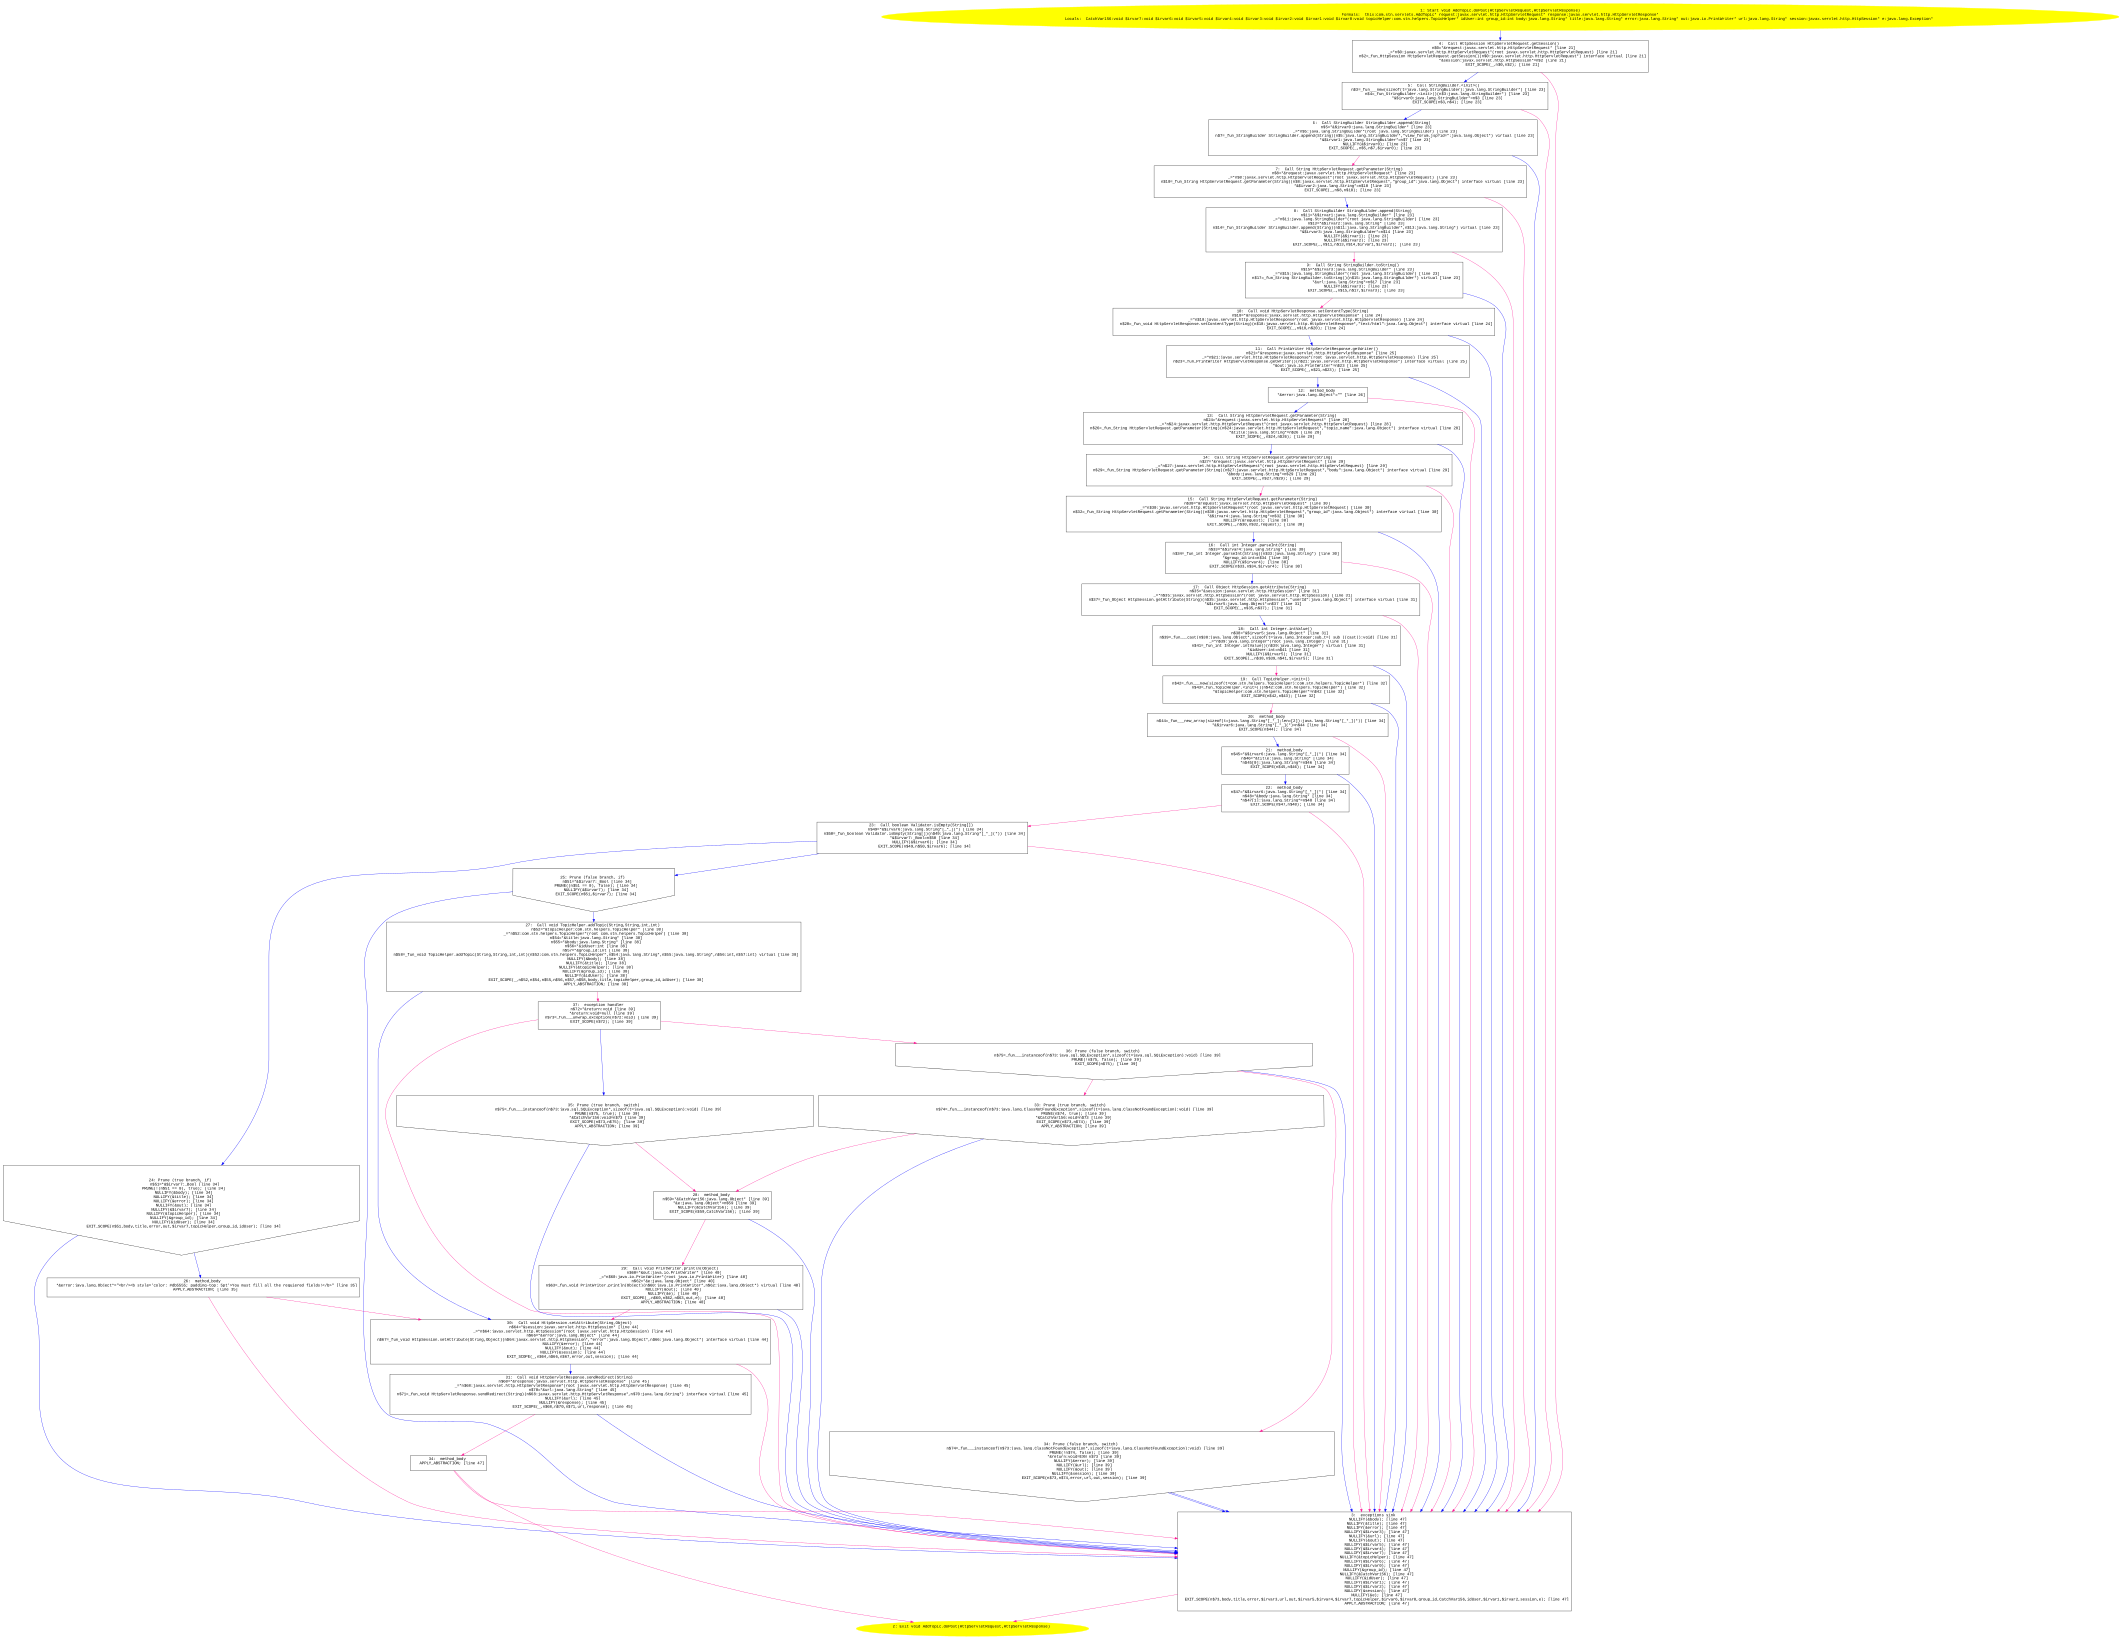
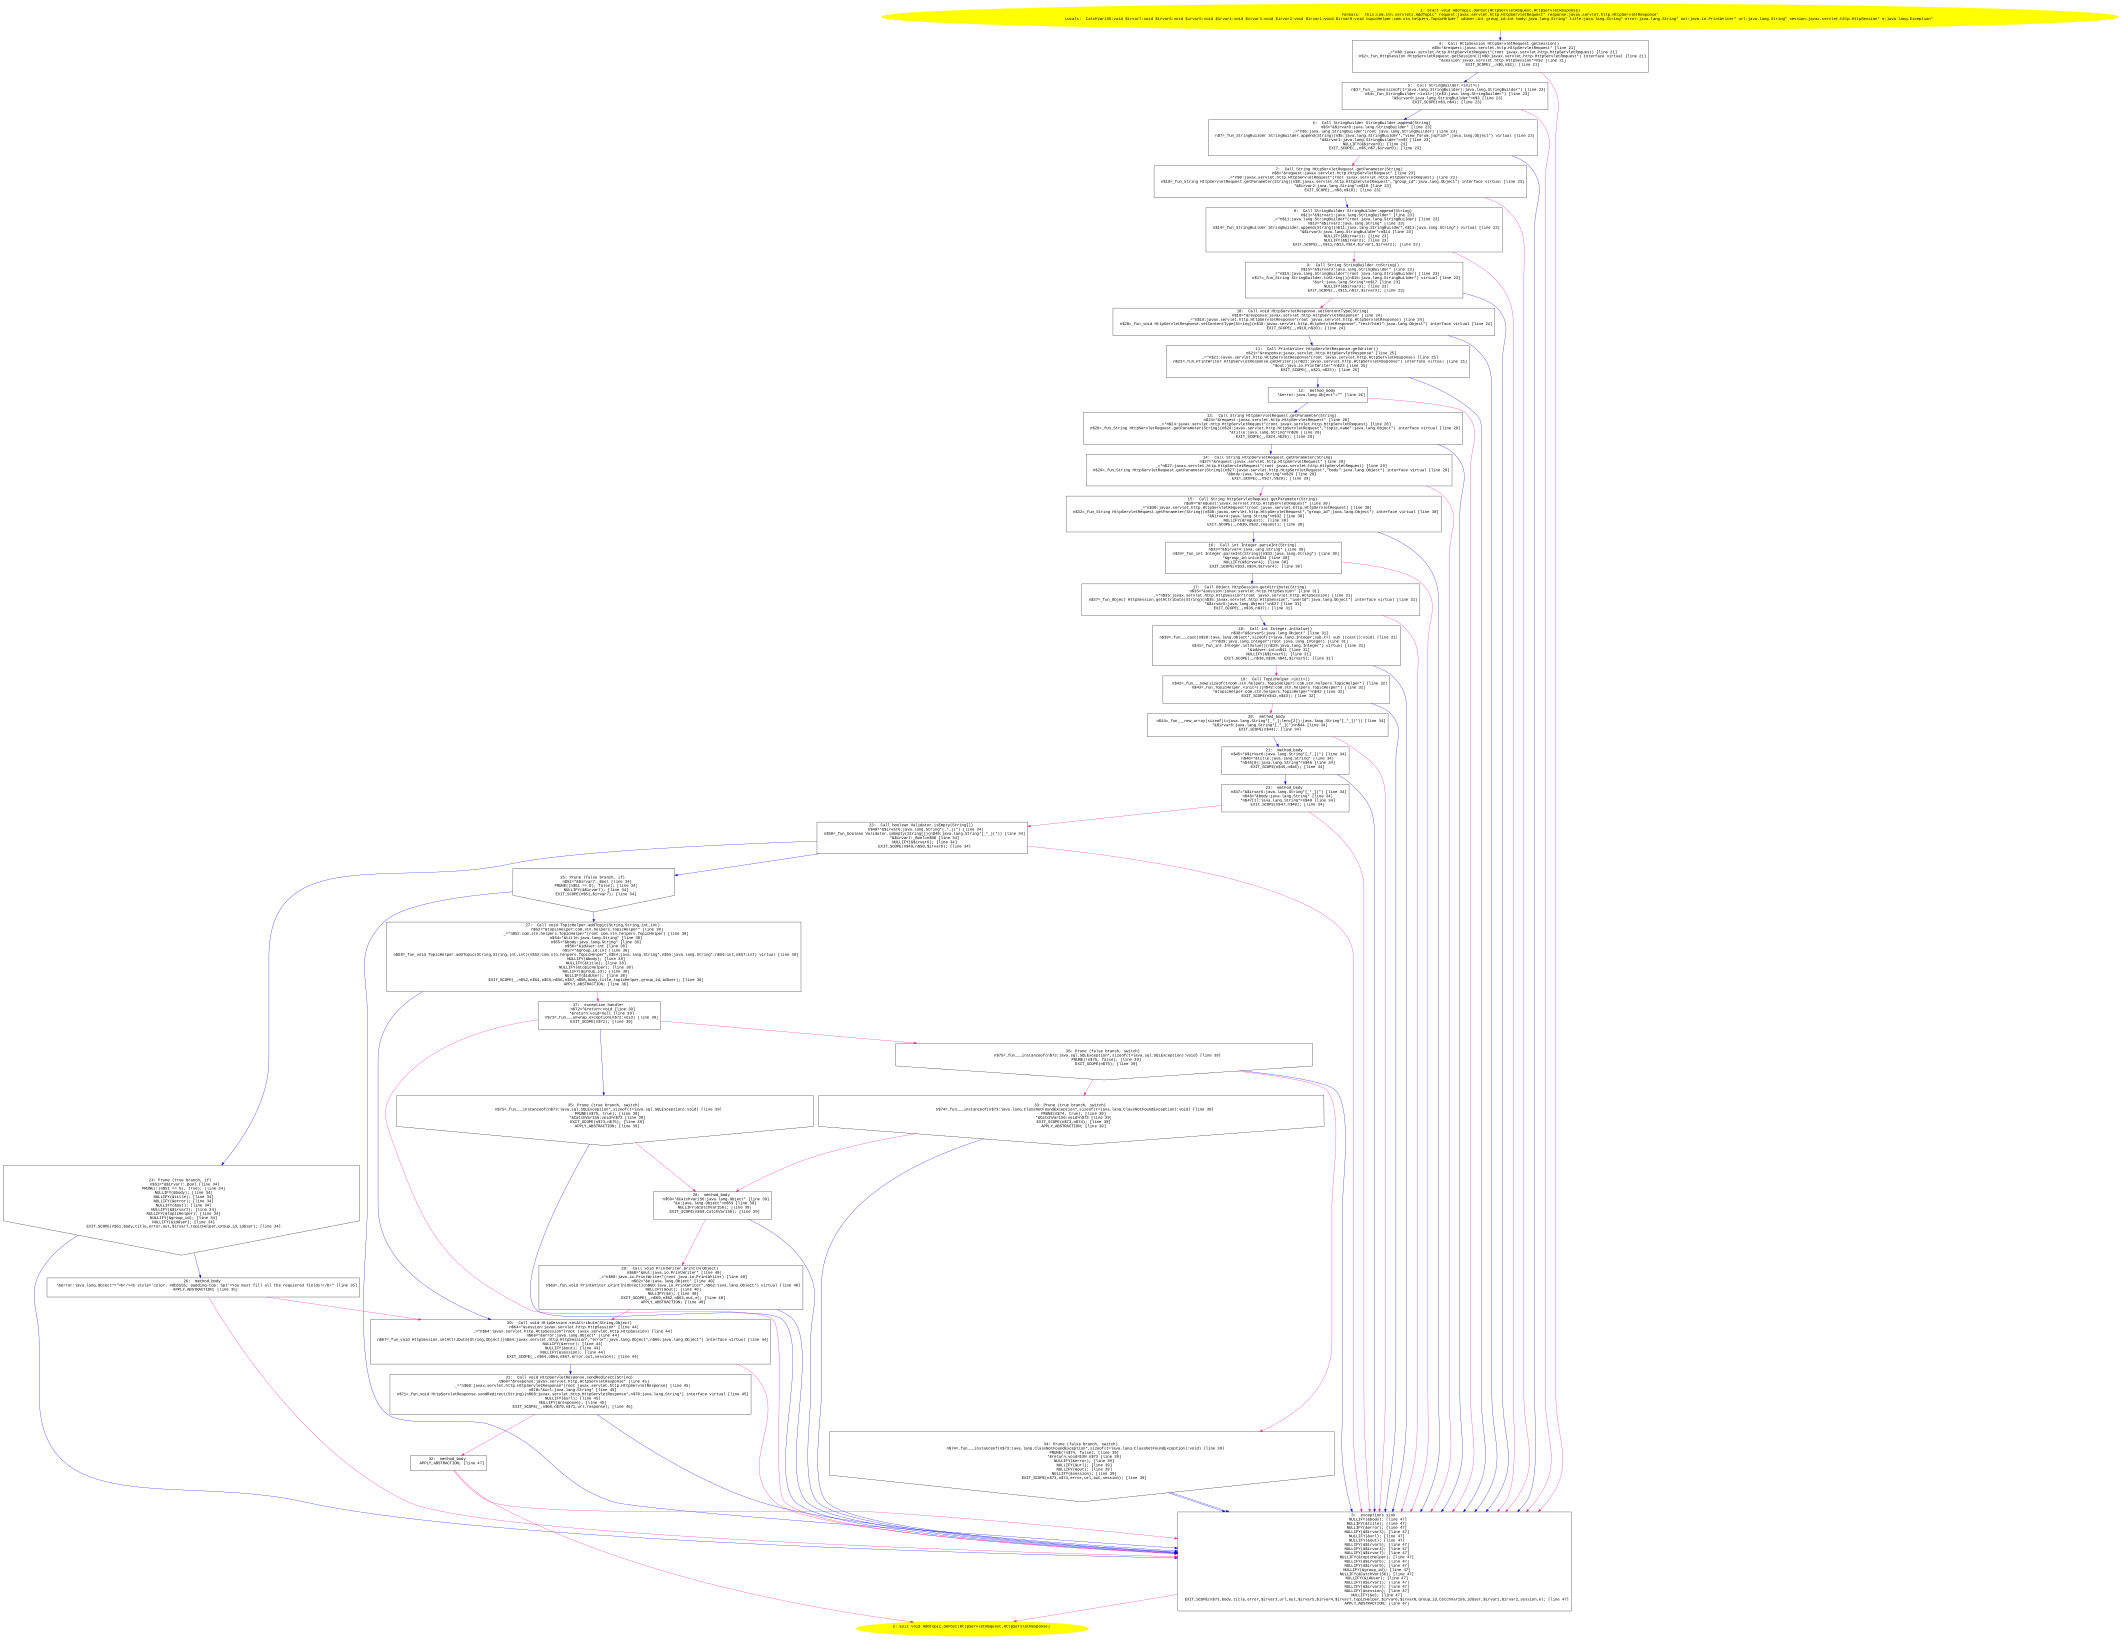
node "34:  method_body APPLY_ABSTRACTION; [line 47]": label "34:  method_body APPLY_ABSTRACTION; [line 47]" -> "32:  method_body APPLY_ABSTRACTION; [line 47]"
